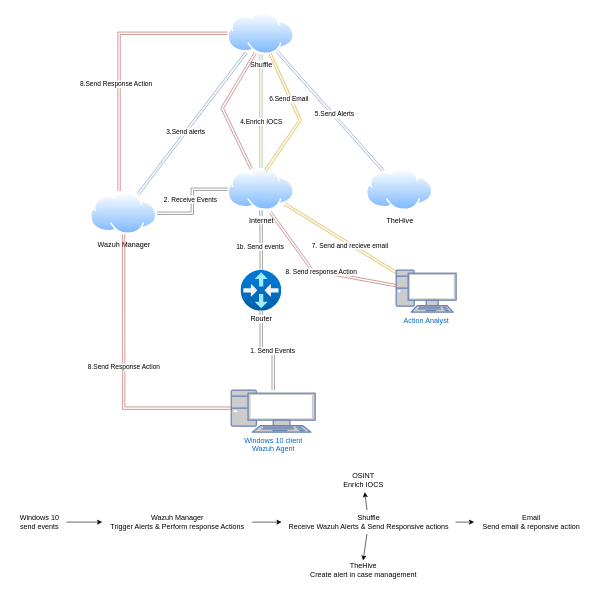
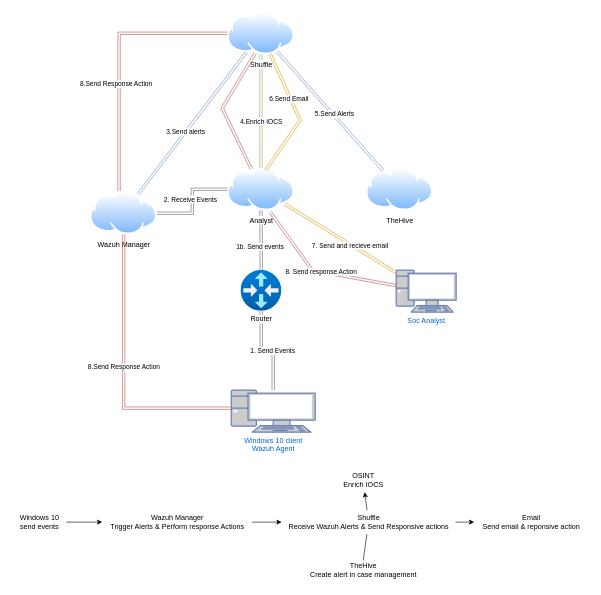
node "Internet": label "Internet" -> "Analyst"
node "Action Analyst": label "Action Analyst" -> "Soc Analyst"
edge "Shuffle Receive Wazuh Alerts & Send Responsive actions" -> "TheHive Create alert in case management": arrowhead classic -> none
